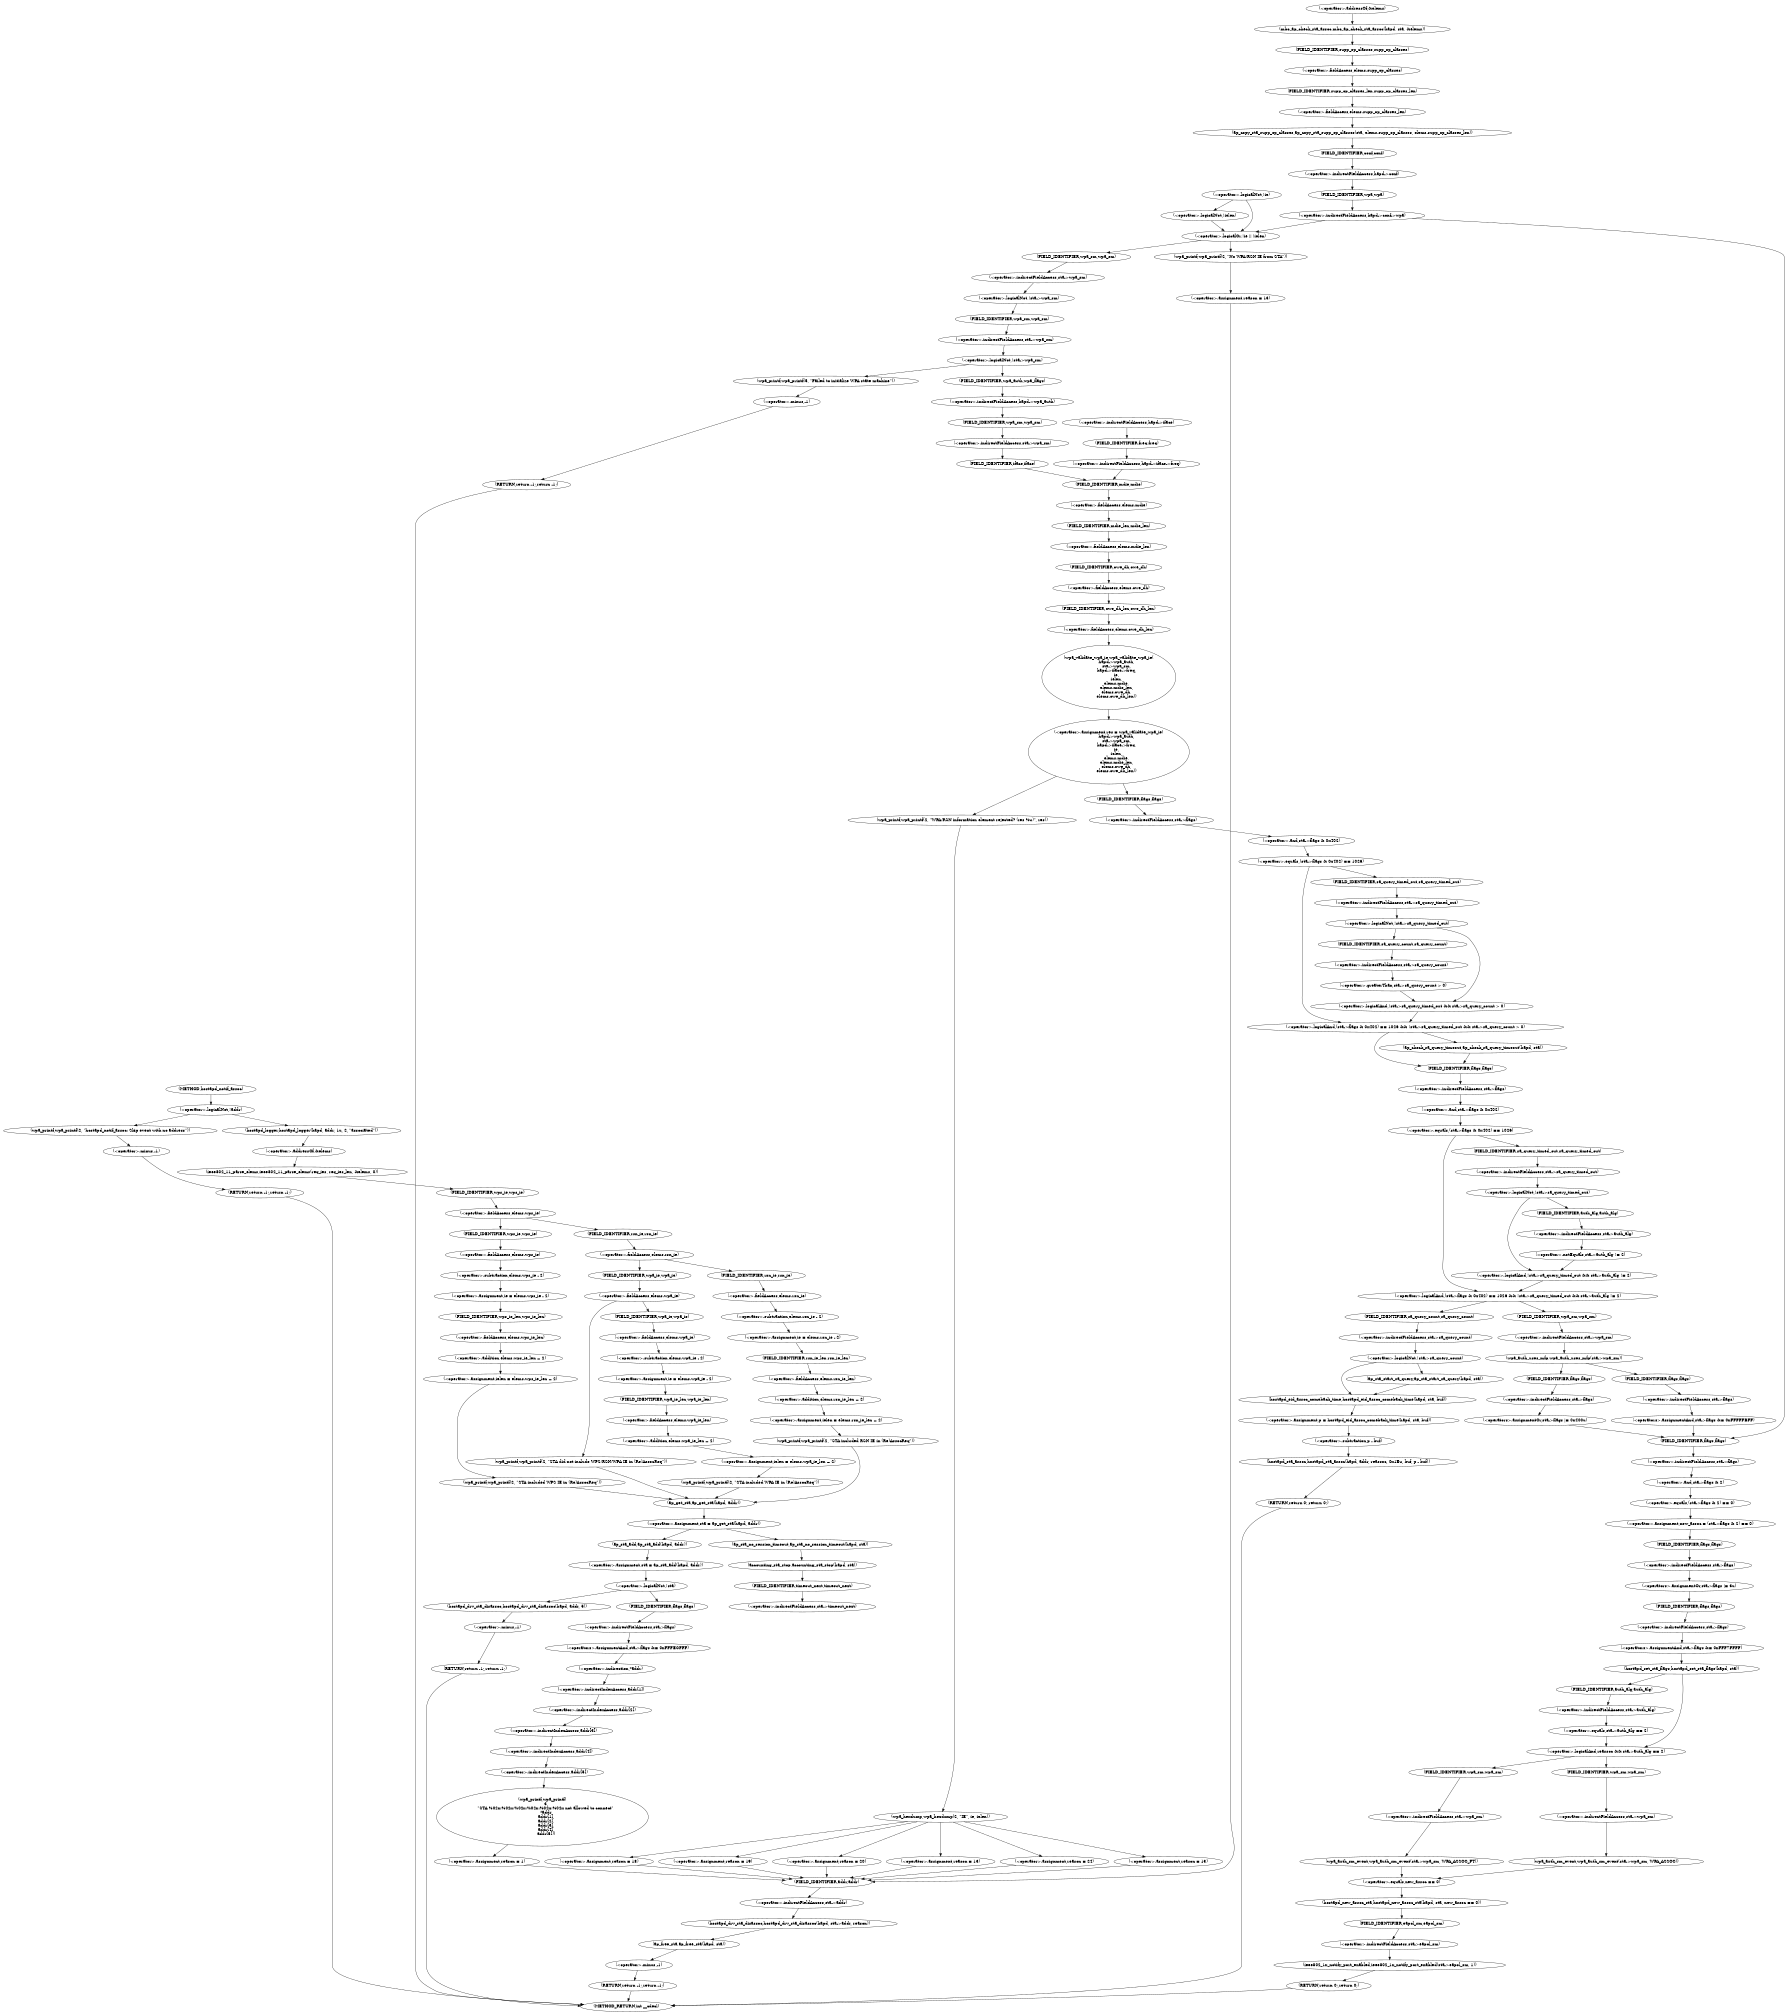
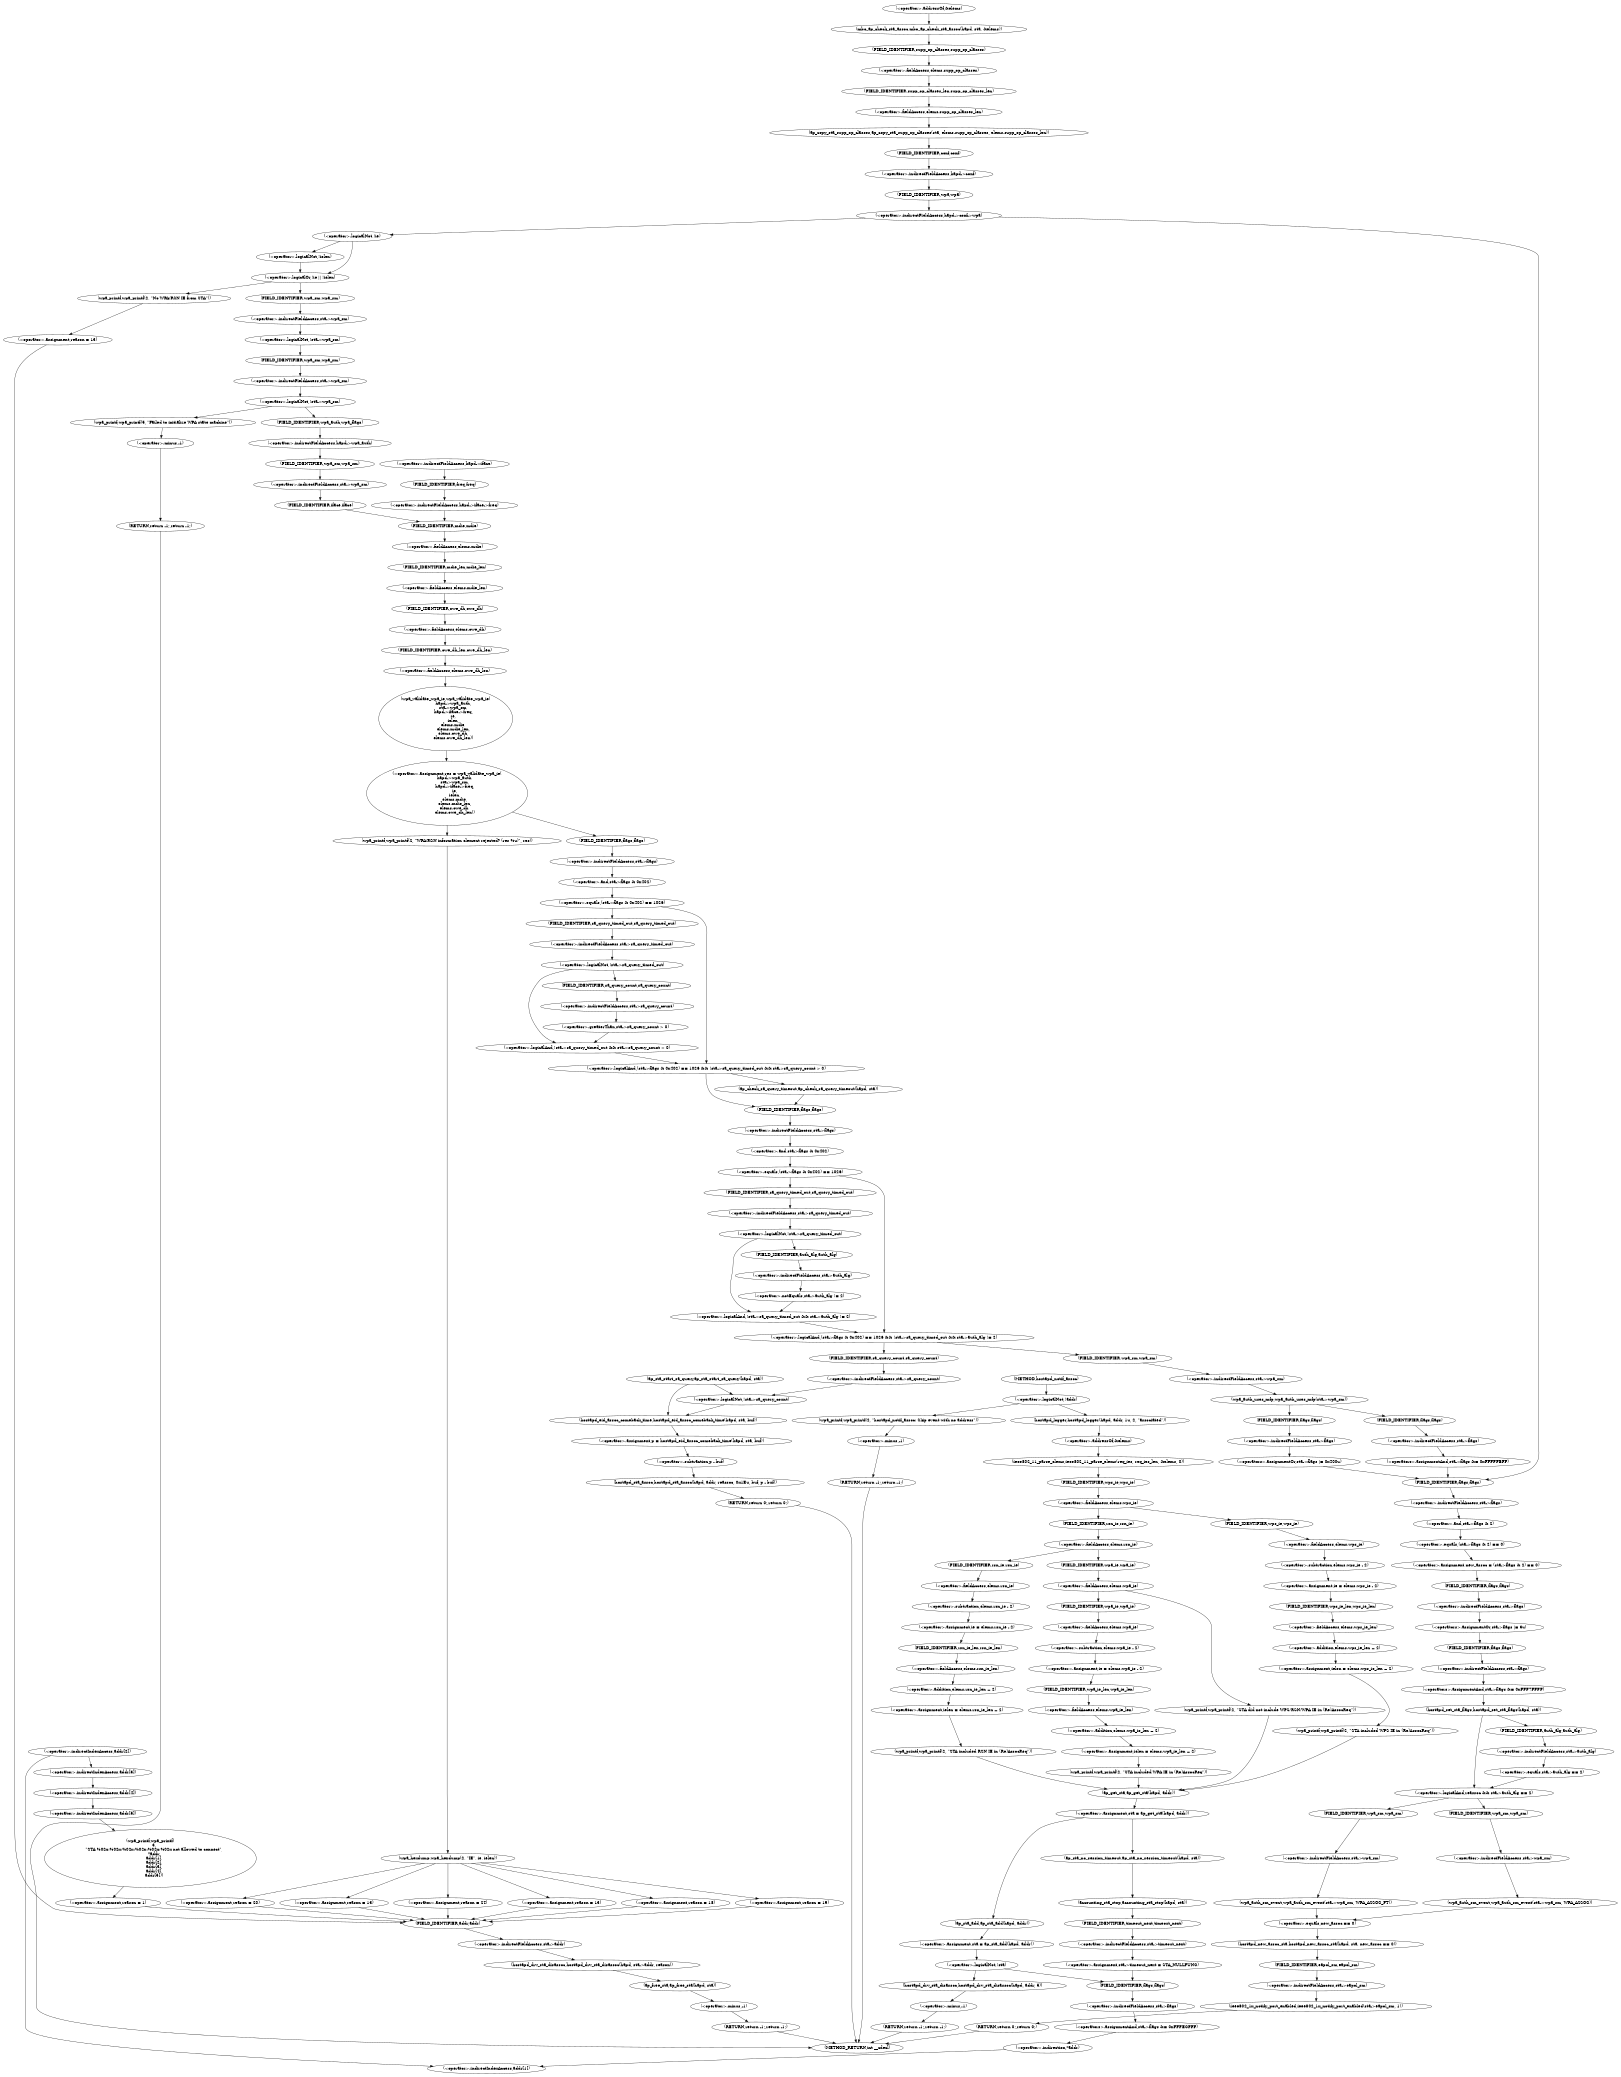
edge "(<operator>.indirectFieldAccess,hapd->conf->wpa)" -> "(<operator>.logicalOr,!ie || !ielen)": now "(<operator>.indirectFieldAccess,hapd->conf->wpa)" -> "(<operator>.logicalNot,!ie)"
edge "(<operator>.logicalNot,!sta->sa_query_count)" -> "(ap_sta_start_sa_query,ap_sta_start_sa_query(hapd, sta))": reversed
edge "(<operator>.indirectIndexAccess,addr[1])" -> "(<operator>.indirectIndexAccess,addr[2])": reversed
node "(<operator>.assignment,sta->timeout_next = STA_NULLFUNC)": added
